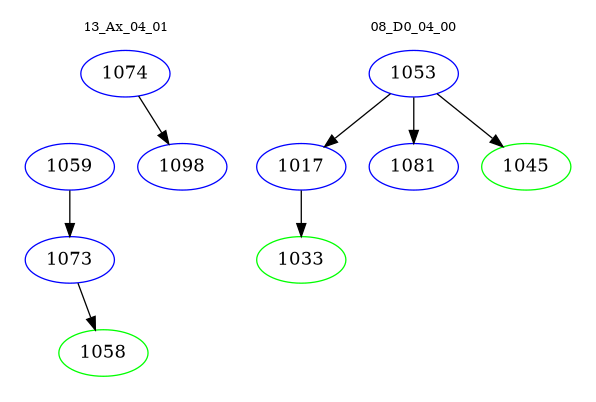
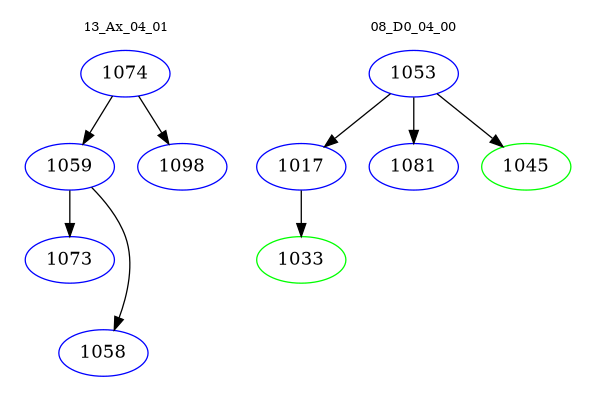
edge "1074" -> "1059": added
edge "1073" -> "1058": now "1059" -> "1058"
node "1058": color green -> blue
